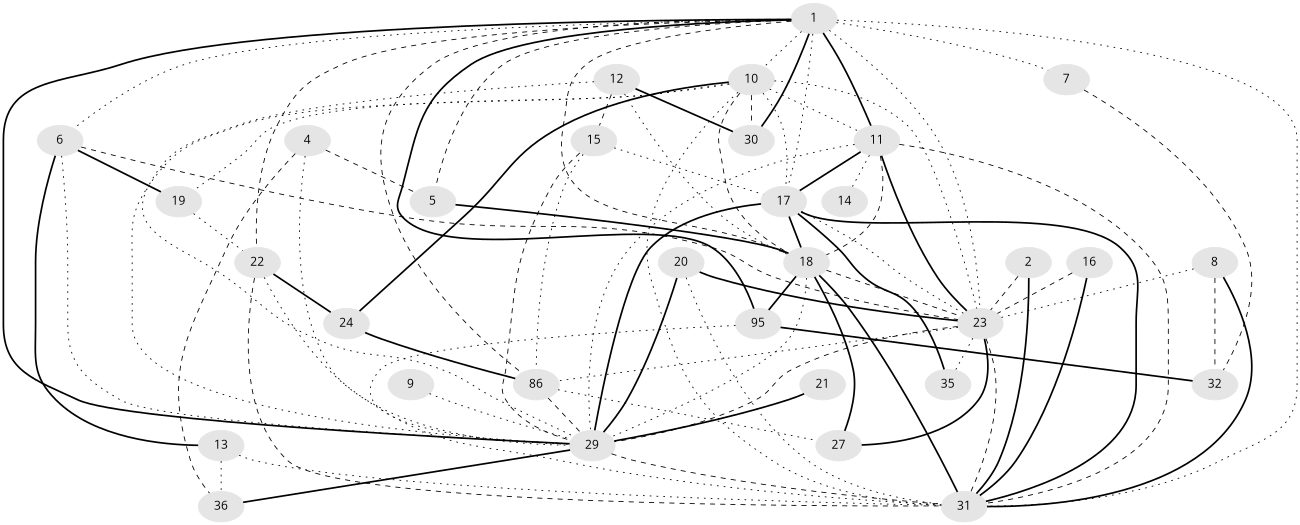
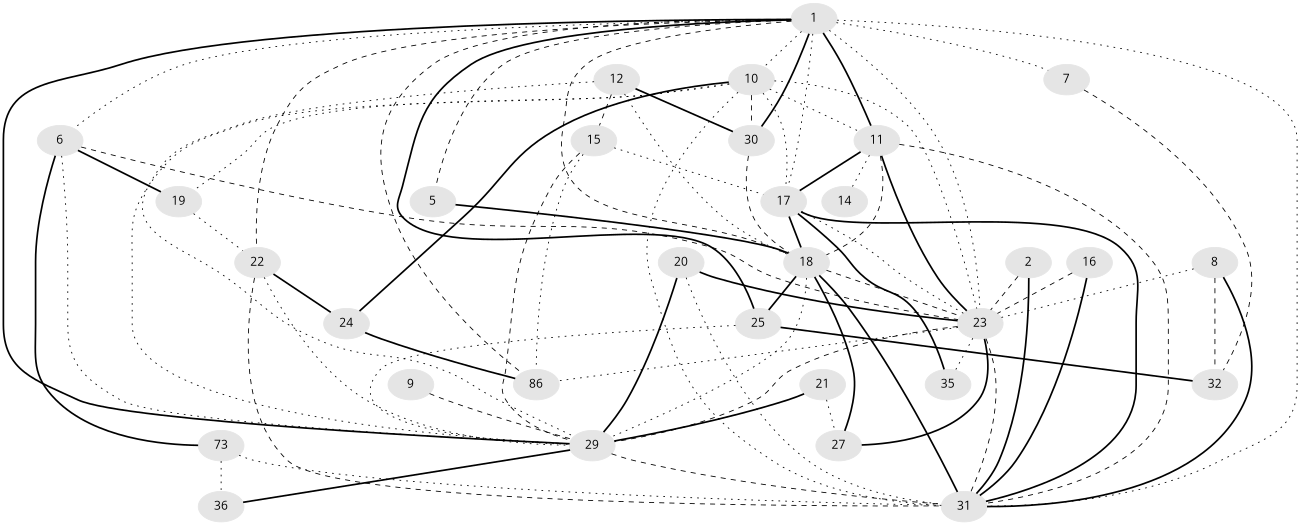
node "4": removed
edge "10" -- "18": now "30" -- "18"
edge "11" -- "29": removed
edge "17" -- "29": removed
node "95": label "95" -> "25"
edge "86" -- "29": removed
edge "86" -- "27": now "21" -- "27"
edge "9" -- "29": style dotted -> dashed
node "13": label "13" -> "73"
